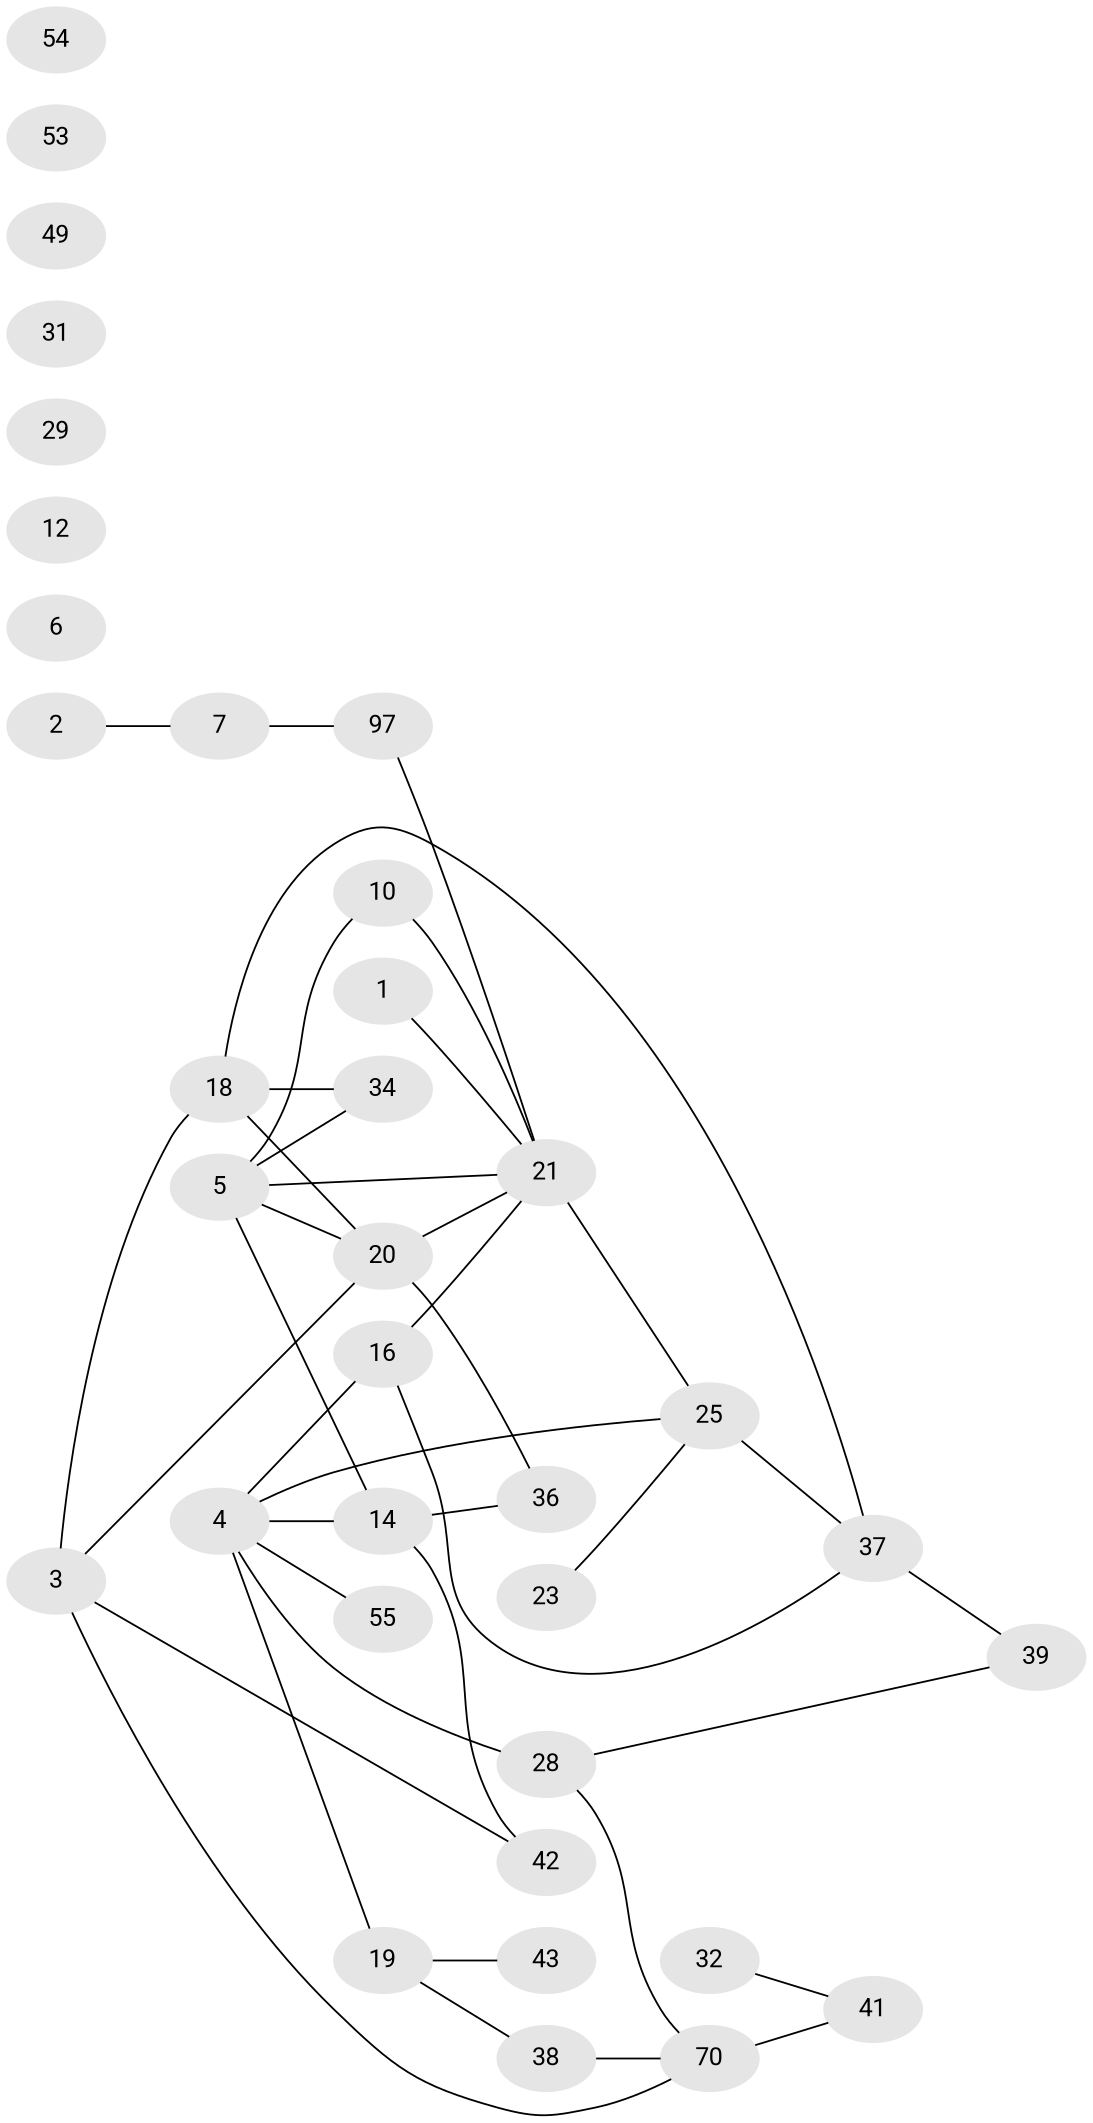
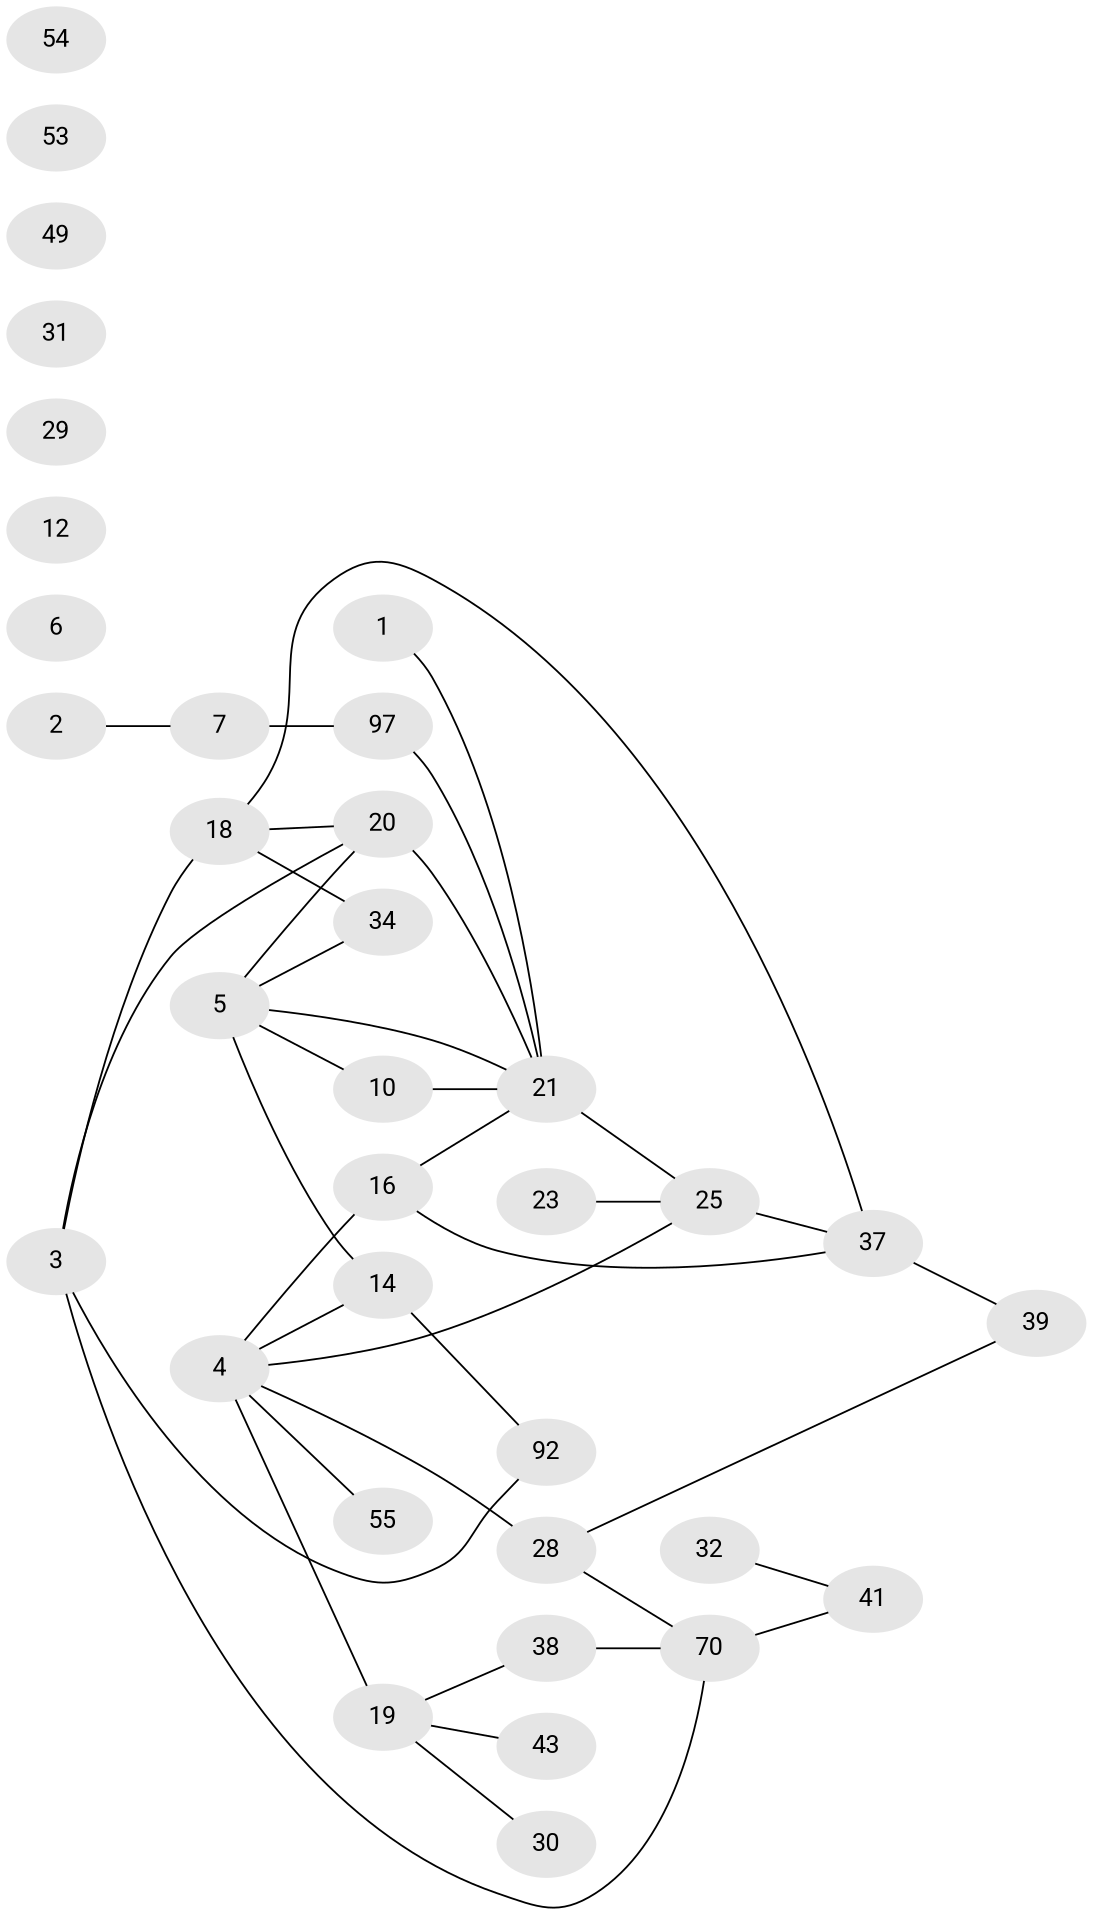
node "36": removed
node "30": added
node "42": label "42" -> "92"
